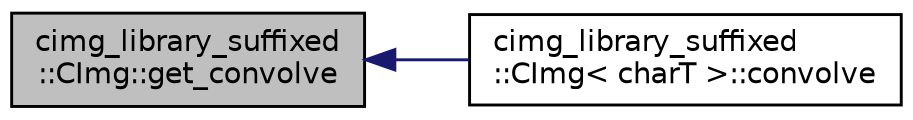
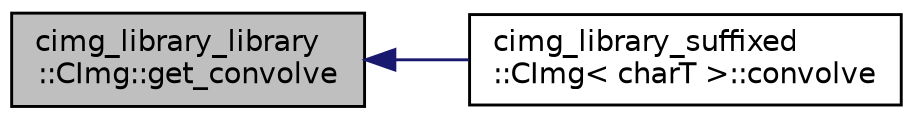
node "cimg_library_suffixed ::CImg::get_convolve": label "cimg_library_suffixed ::CImg::get_convolve" -> "cimg_library_library ::CImg::get_convolve"
